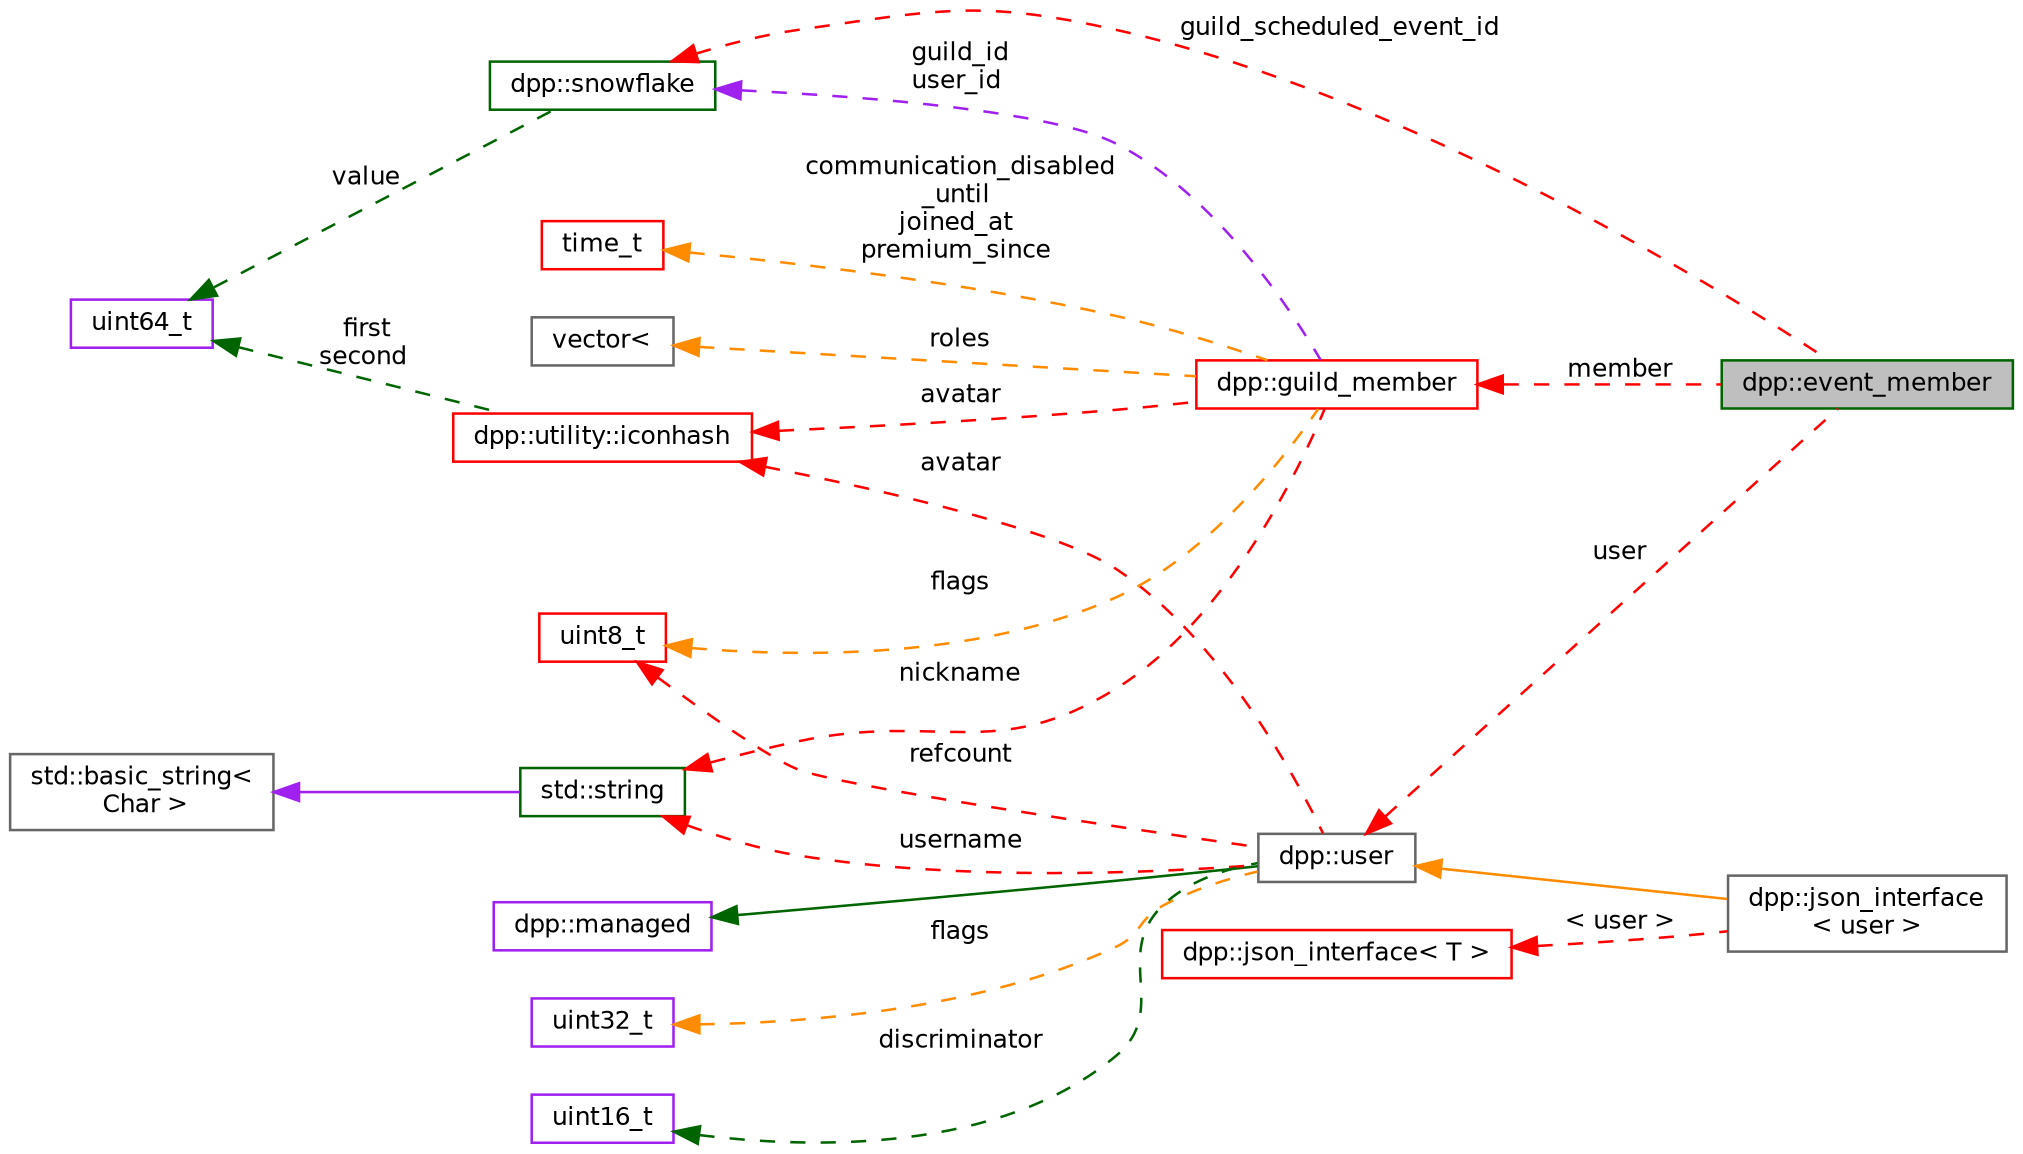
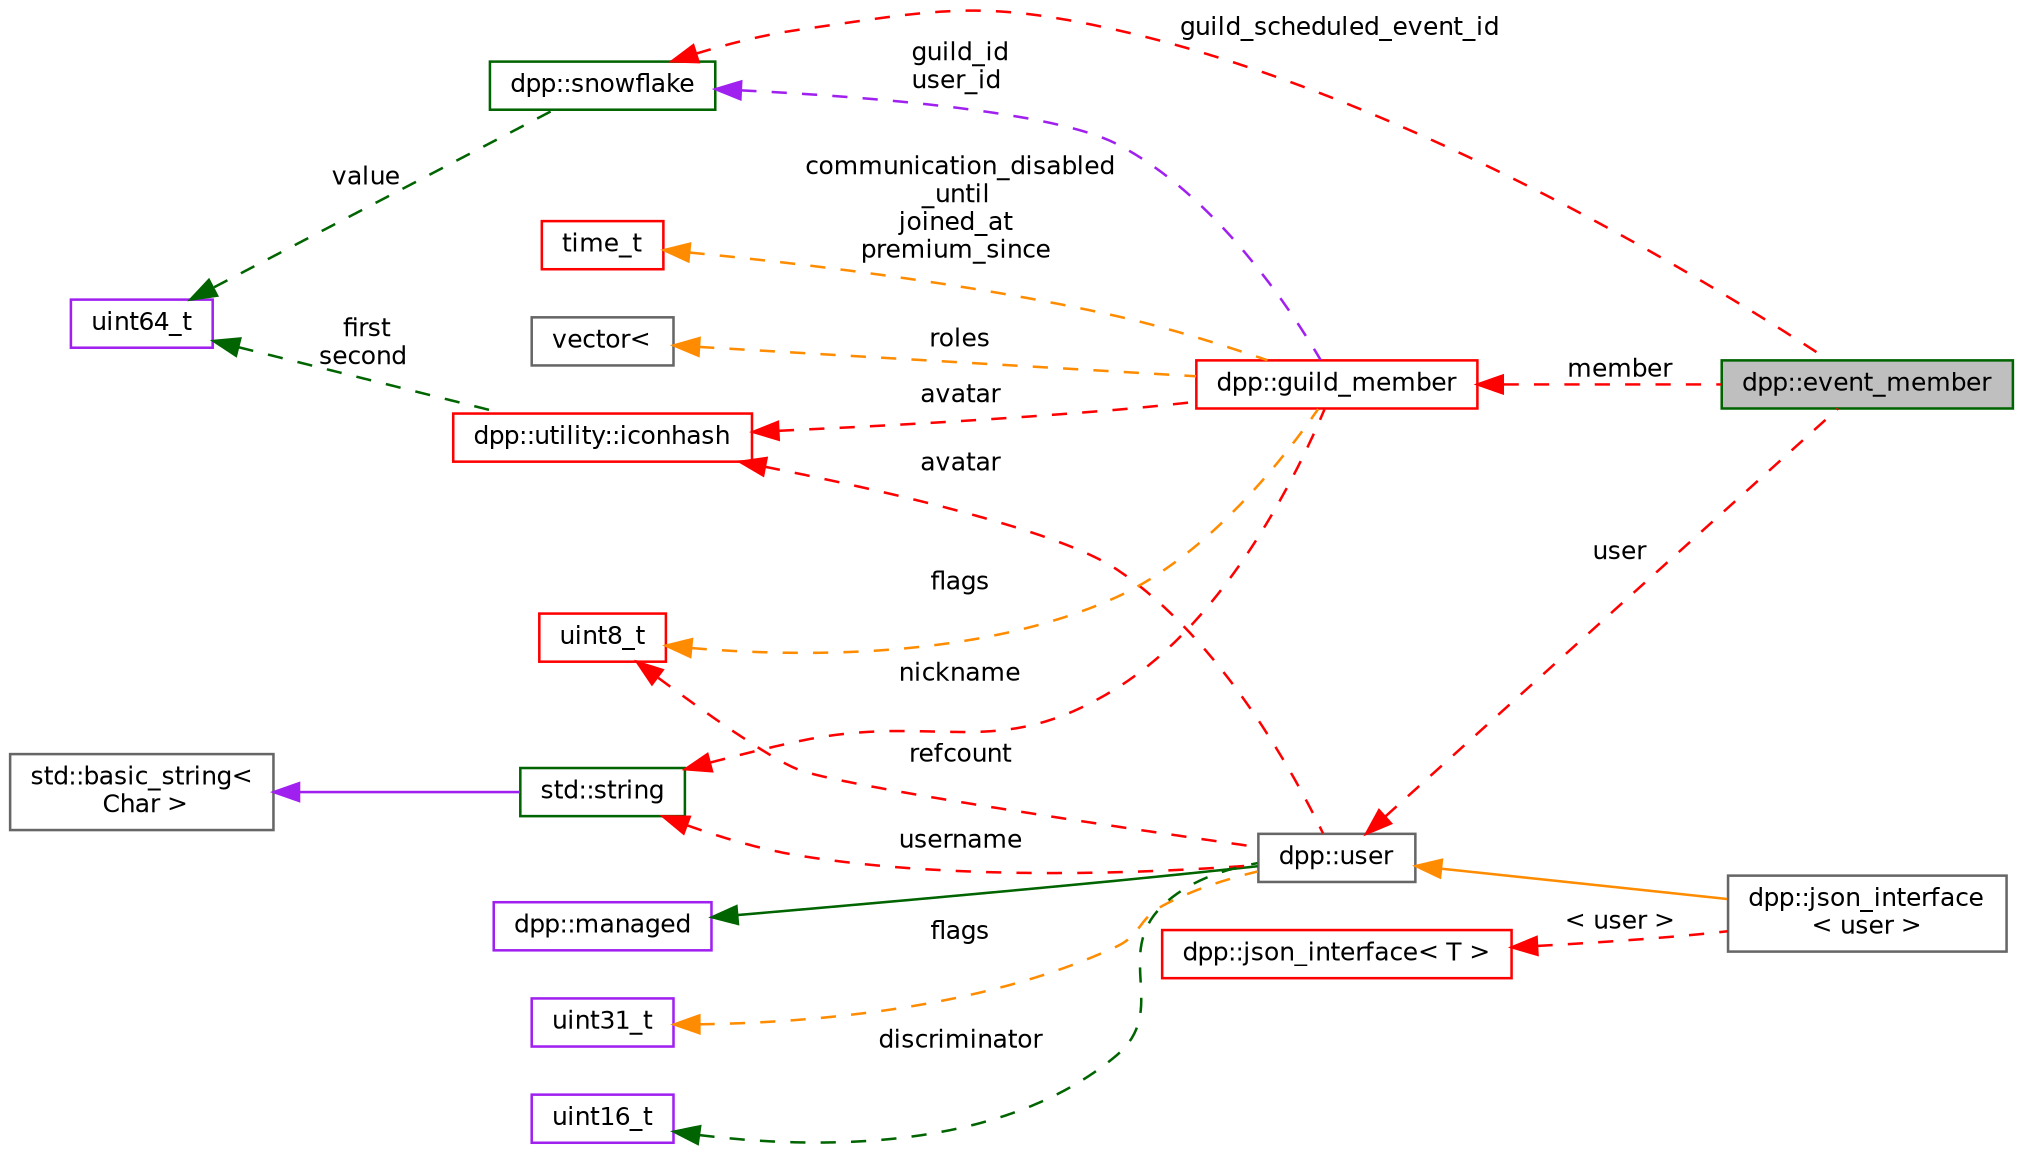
node "uint32_t": label "uint32_t" -> "uint31_t"
